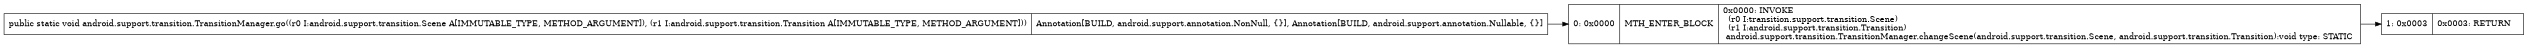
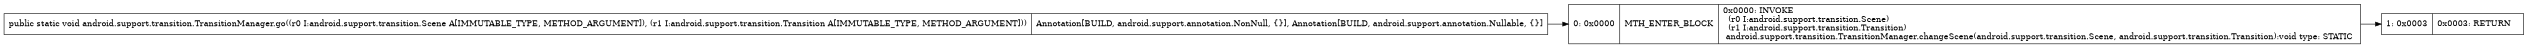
node "0: 0x0000": text "(r0 I:transition.support.transition.Scene)" -> "(r0 I:android.support.transition.Scene)"
